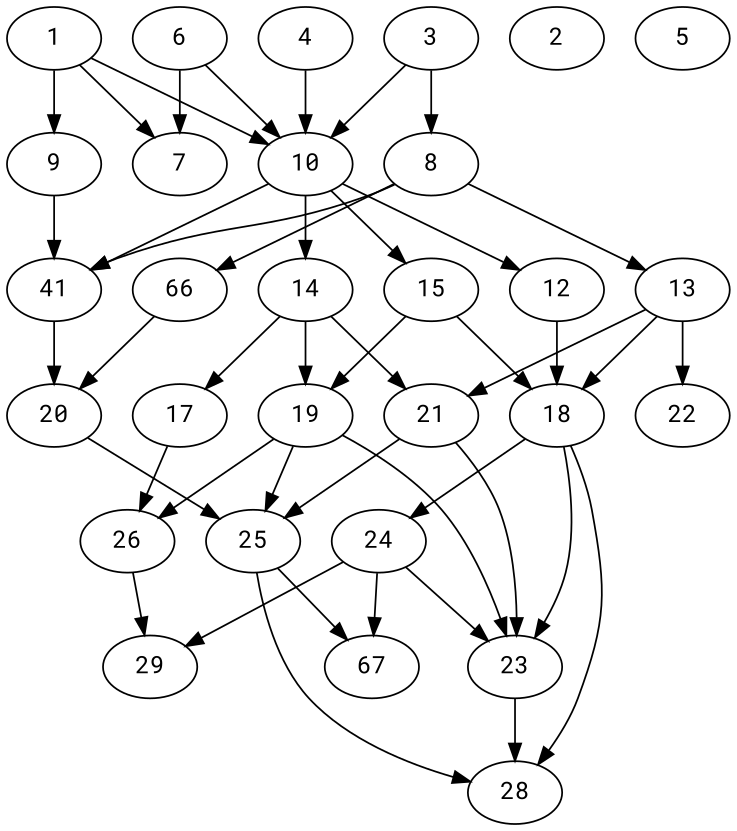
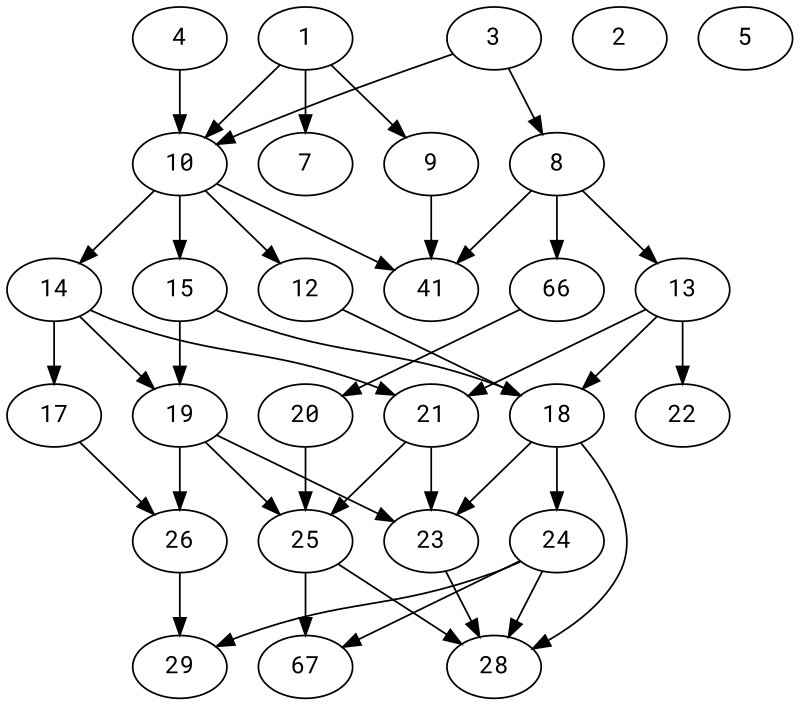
node "6": removed
edge "41" -> "20": removed
edge "24" -> "23": now "24" -> "28"
